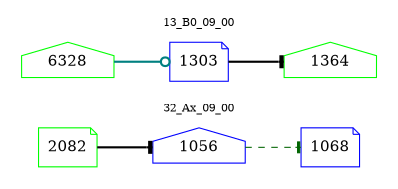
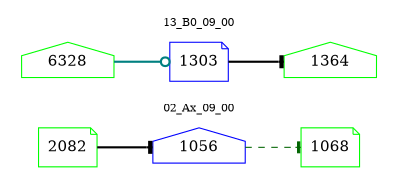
cluster "32_Ax_09_00": label "32_Ax_09_00" -> "02_Ax_09_00"
node "1068": color blue -> green
